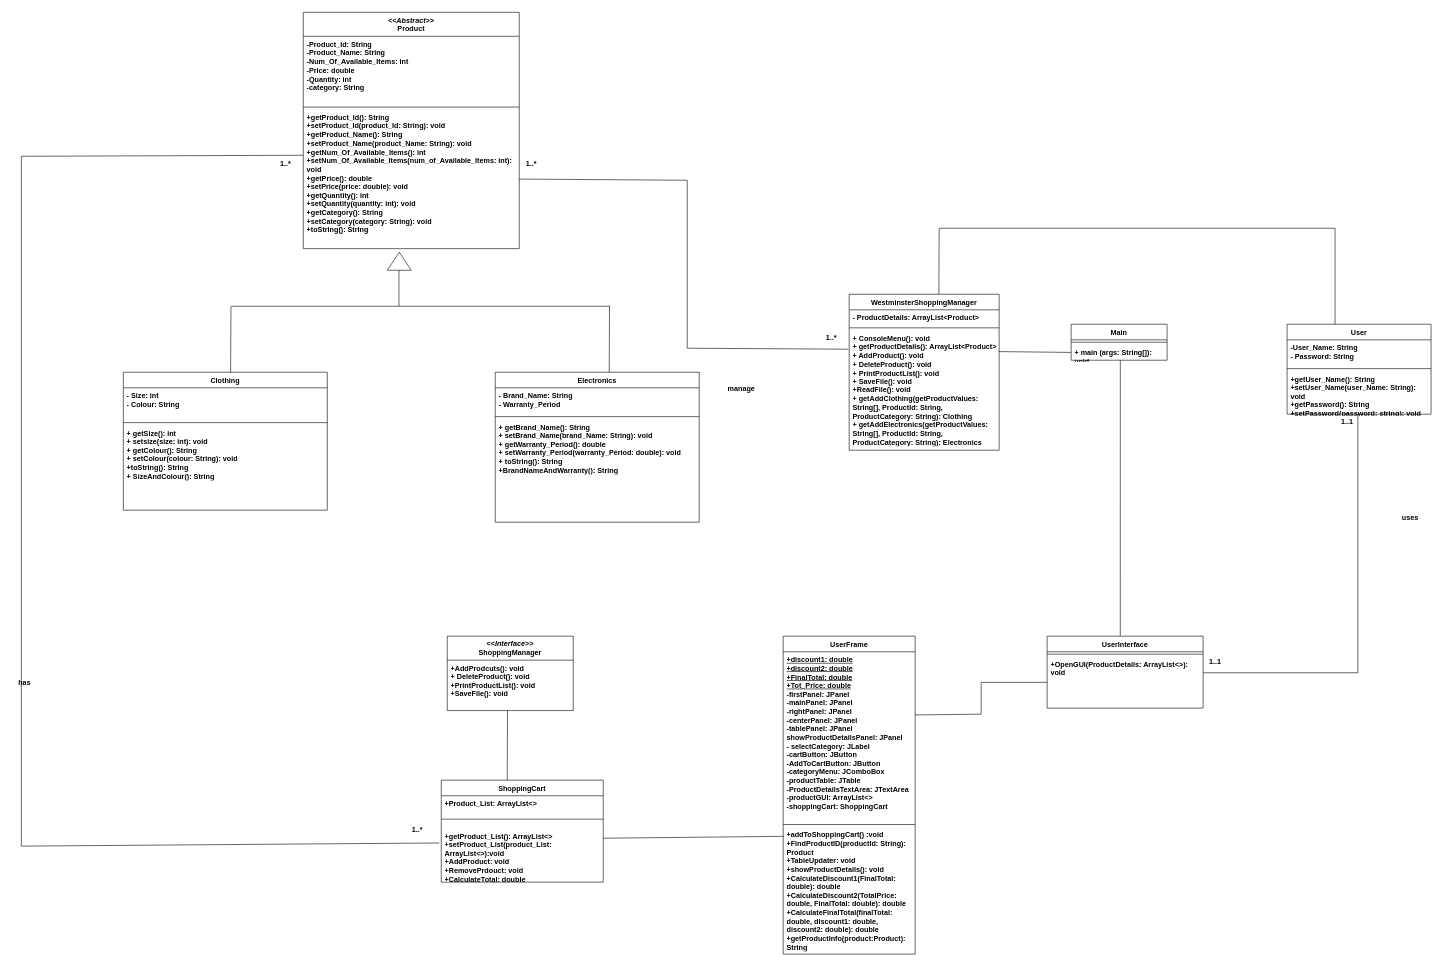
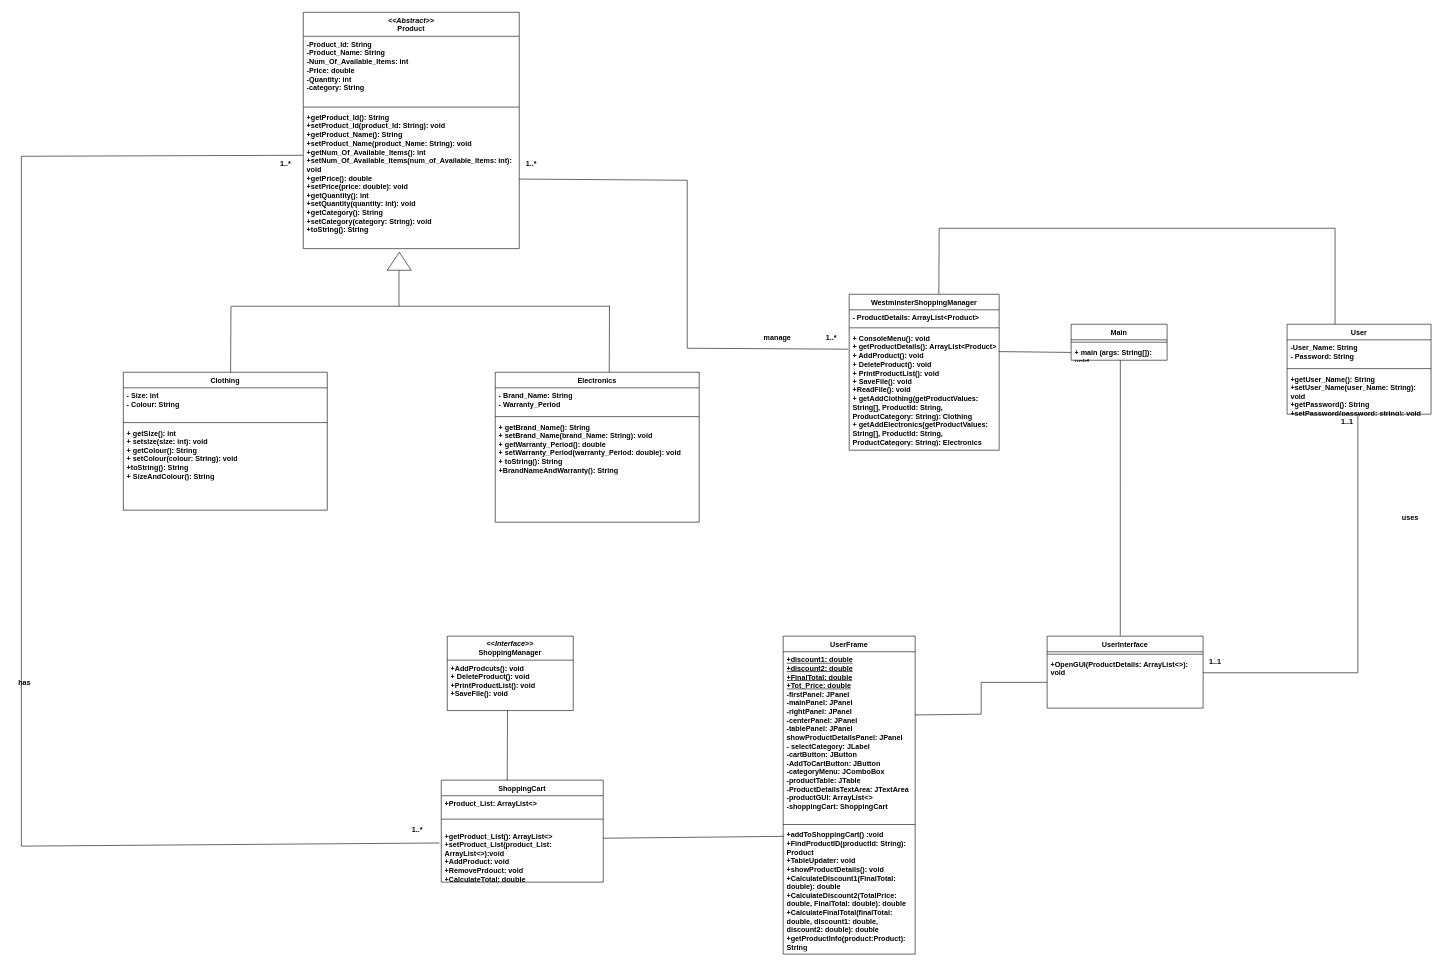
node "manage": moved (741, 389) -> (777, 338)
